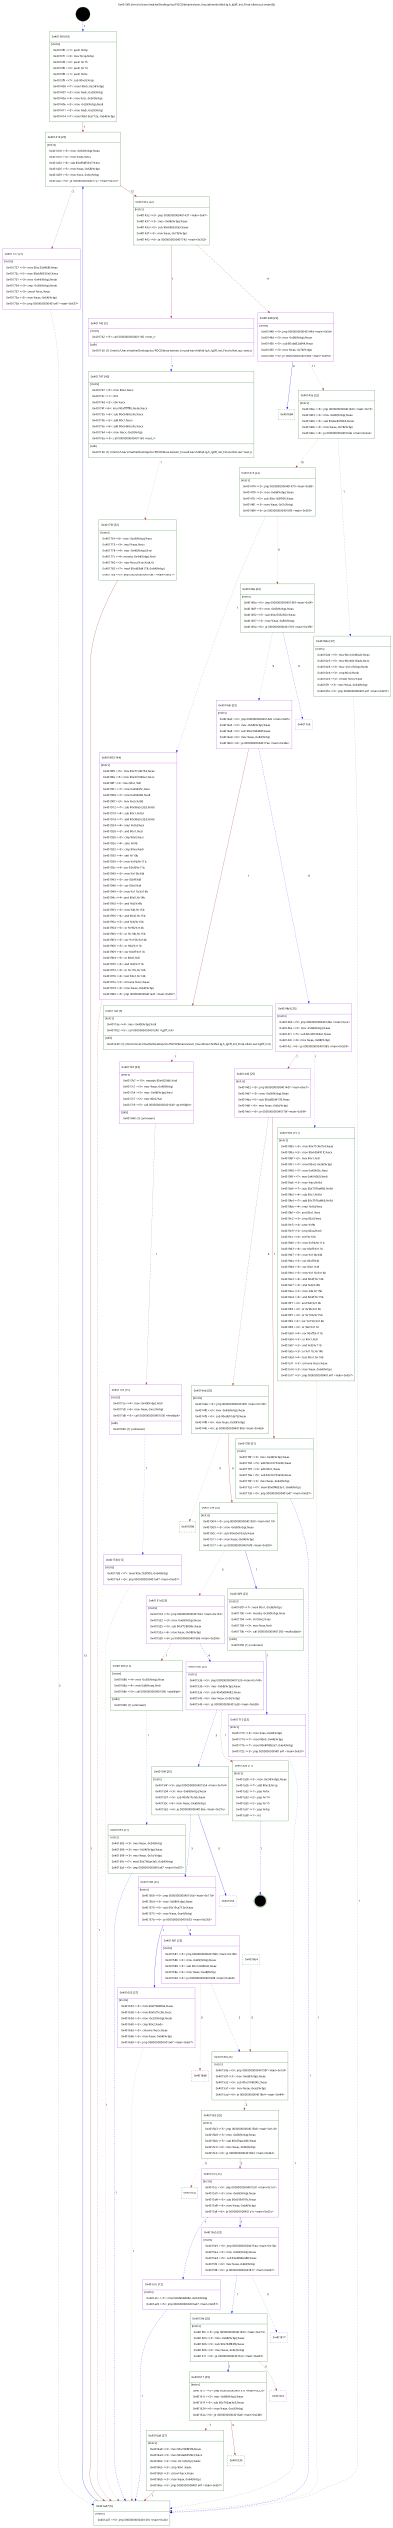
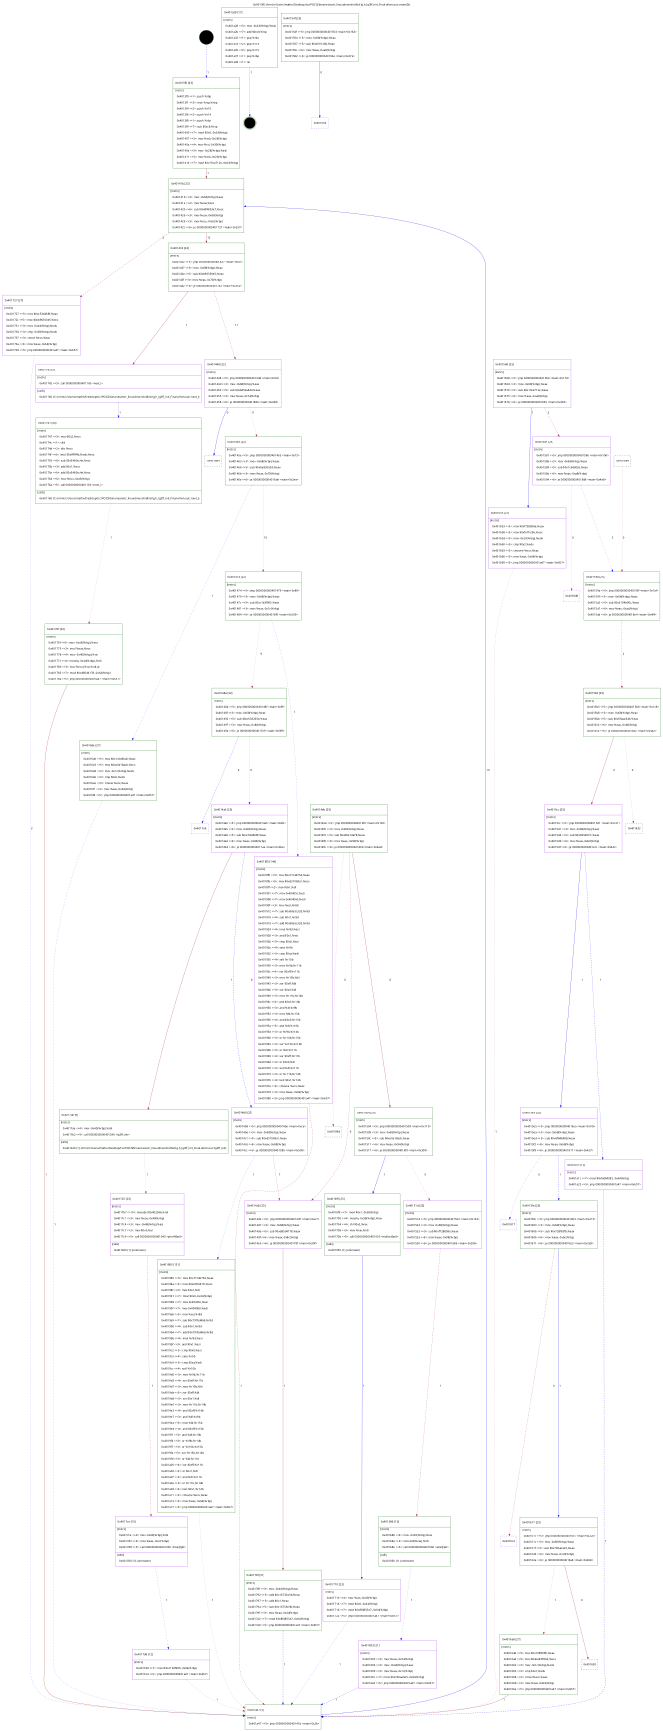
edge "0x4014d2 [25]" -> "0x4014eb [25]": reversed
node "0x401536 [25]": removed
edge "0x40154f [25]" -> "0x401568 [25]": removed, label "3"
node "0x401693 [21]": color darkgreen -> purple
edge "0x401568 [25]" -> "0x401581 [25]": color blue -> brown
